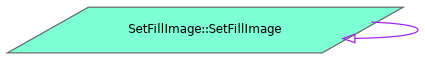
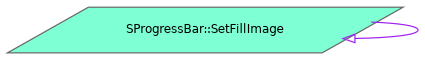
node "SetFillImage::SetFillImage": label "SetFillImage::SetFillImage" -> "SProgressBar::SetFillImage"
